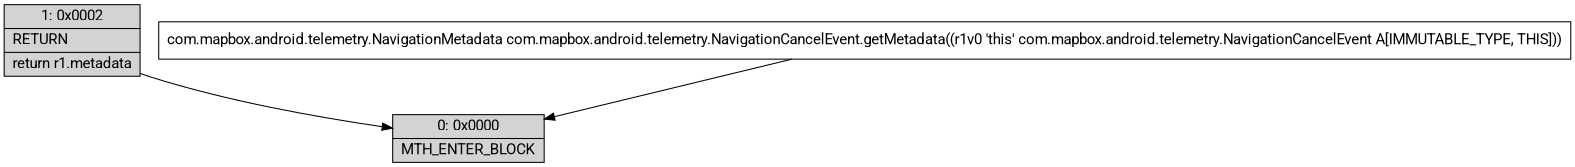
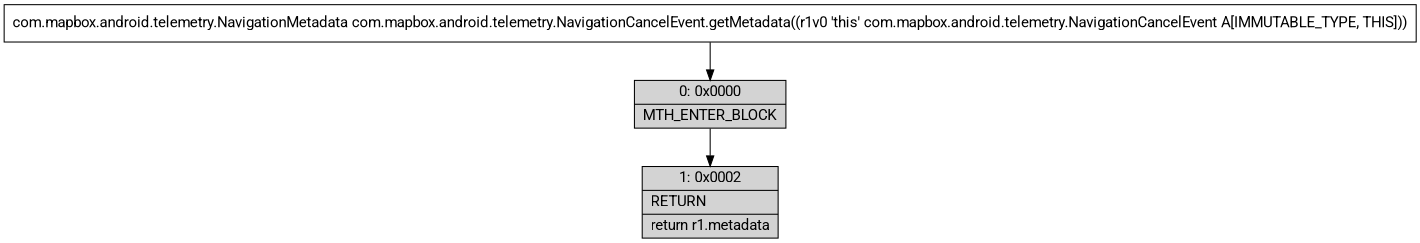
edge "1: 0x0002" -> "0: 0x0000": reversed
